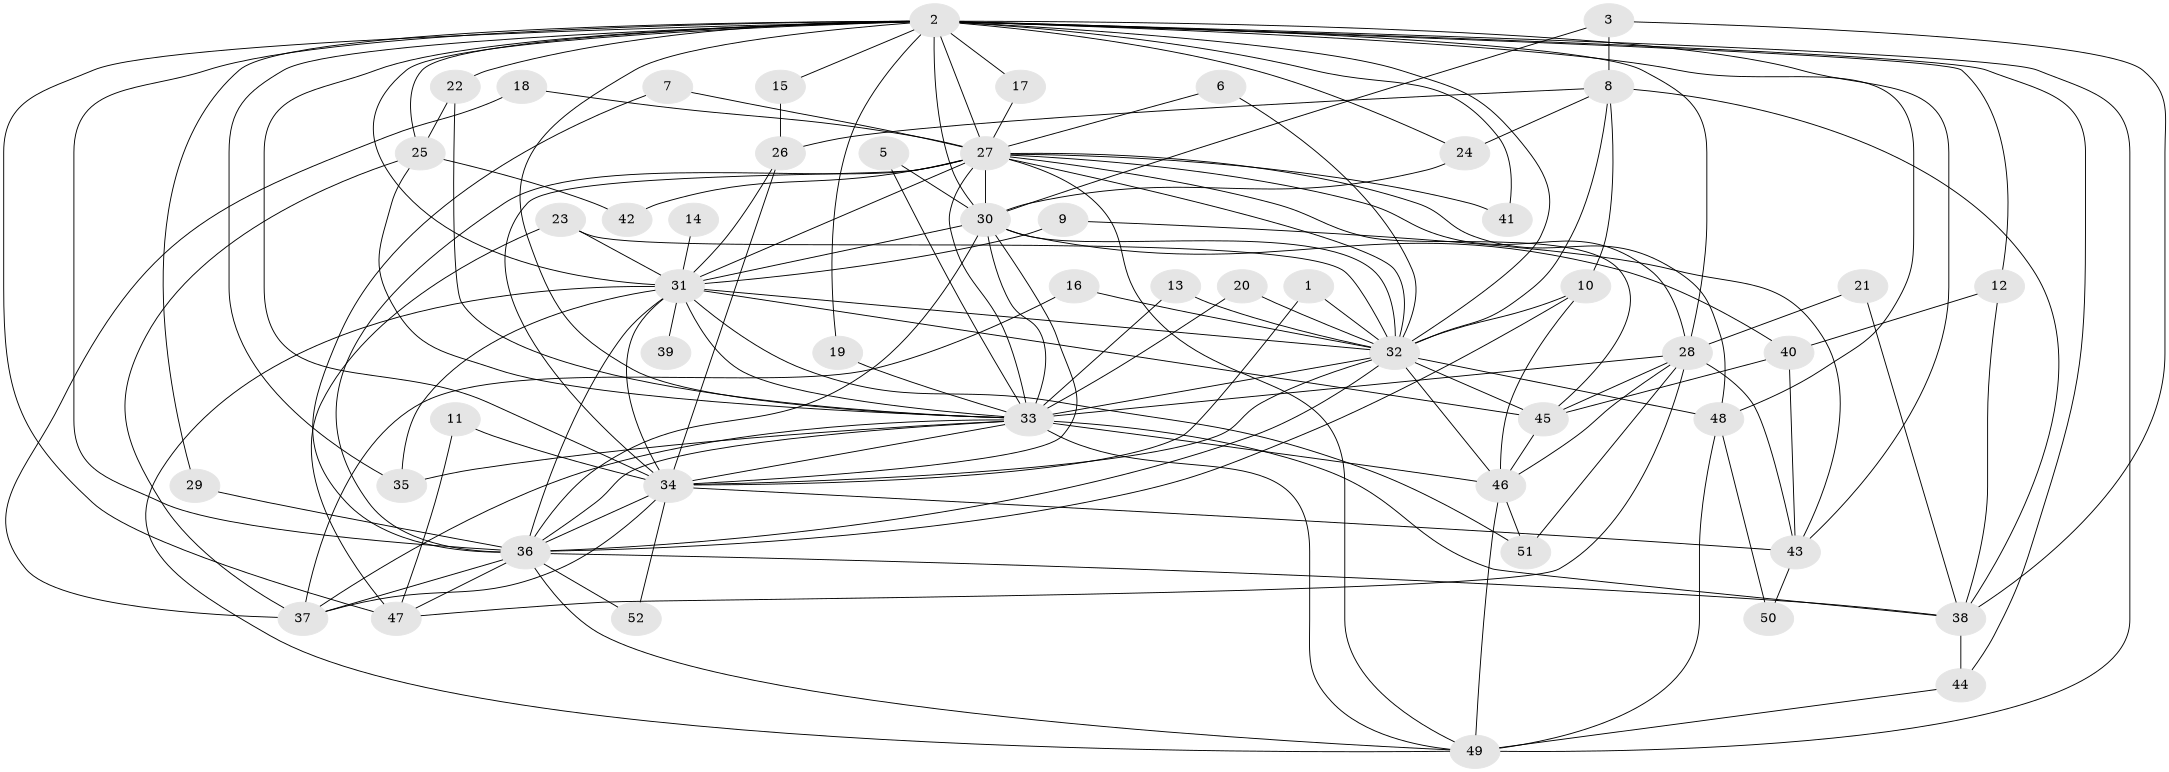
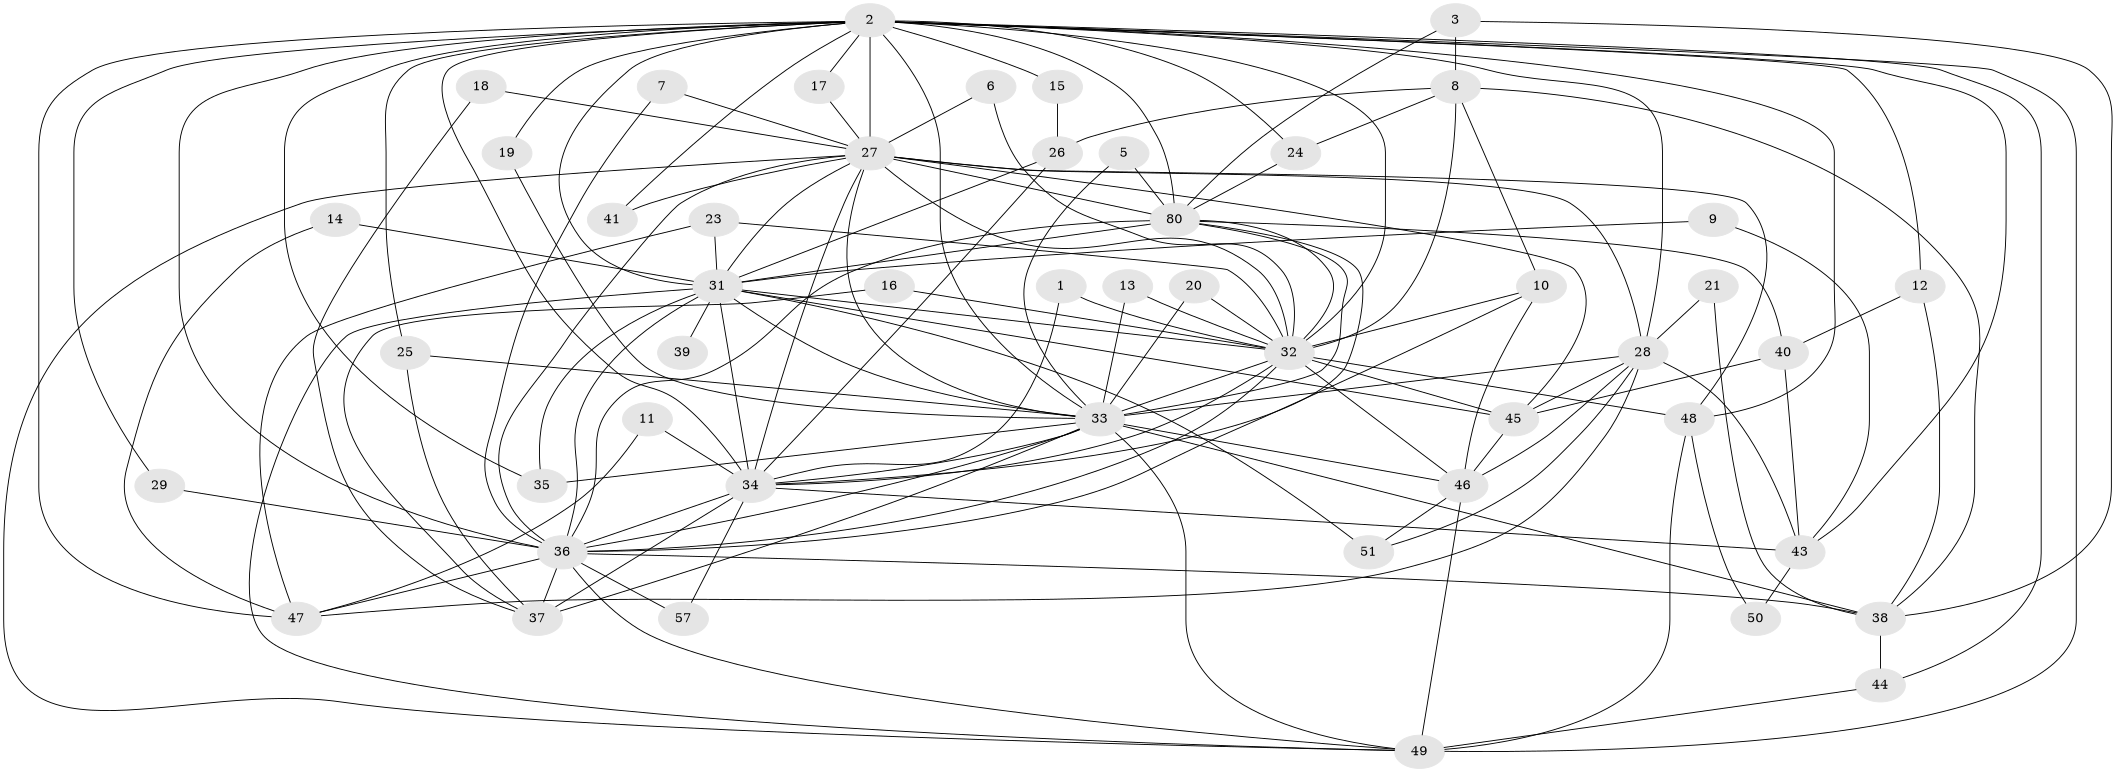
node "22": removed
node "42": removed
node "30": label "30" -> "80"
edge "14" -- "47": added
node "52": label "52" -> "57"
